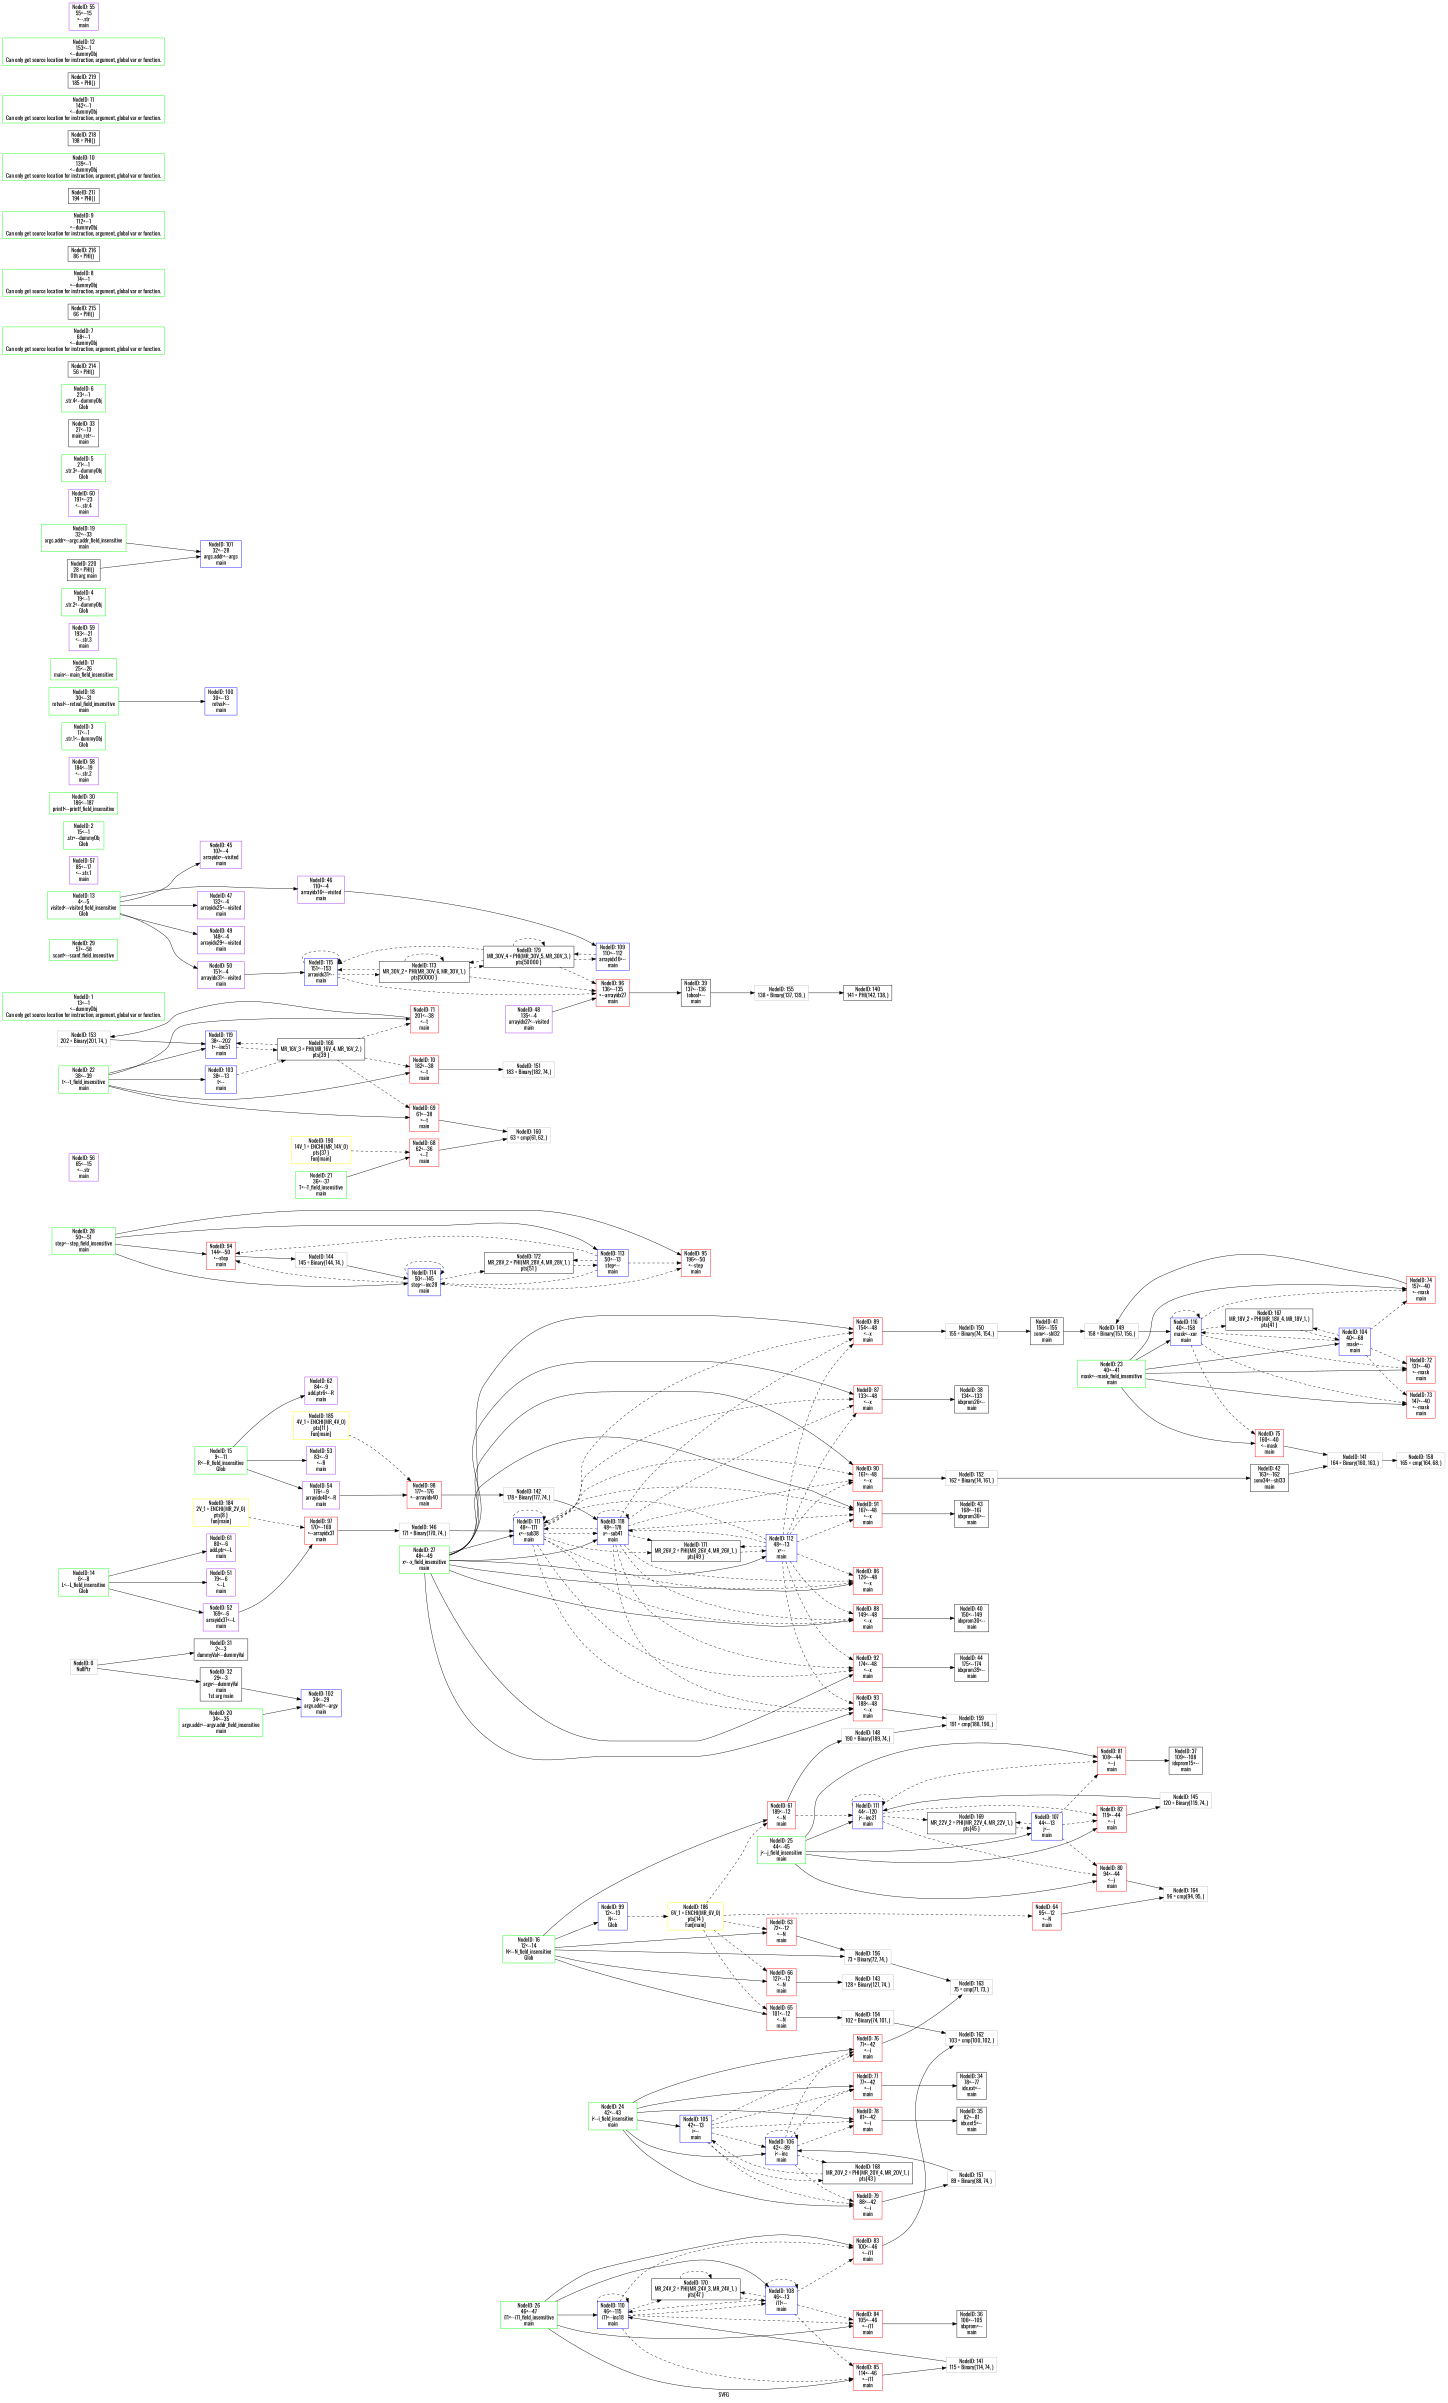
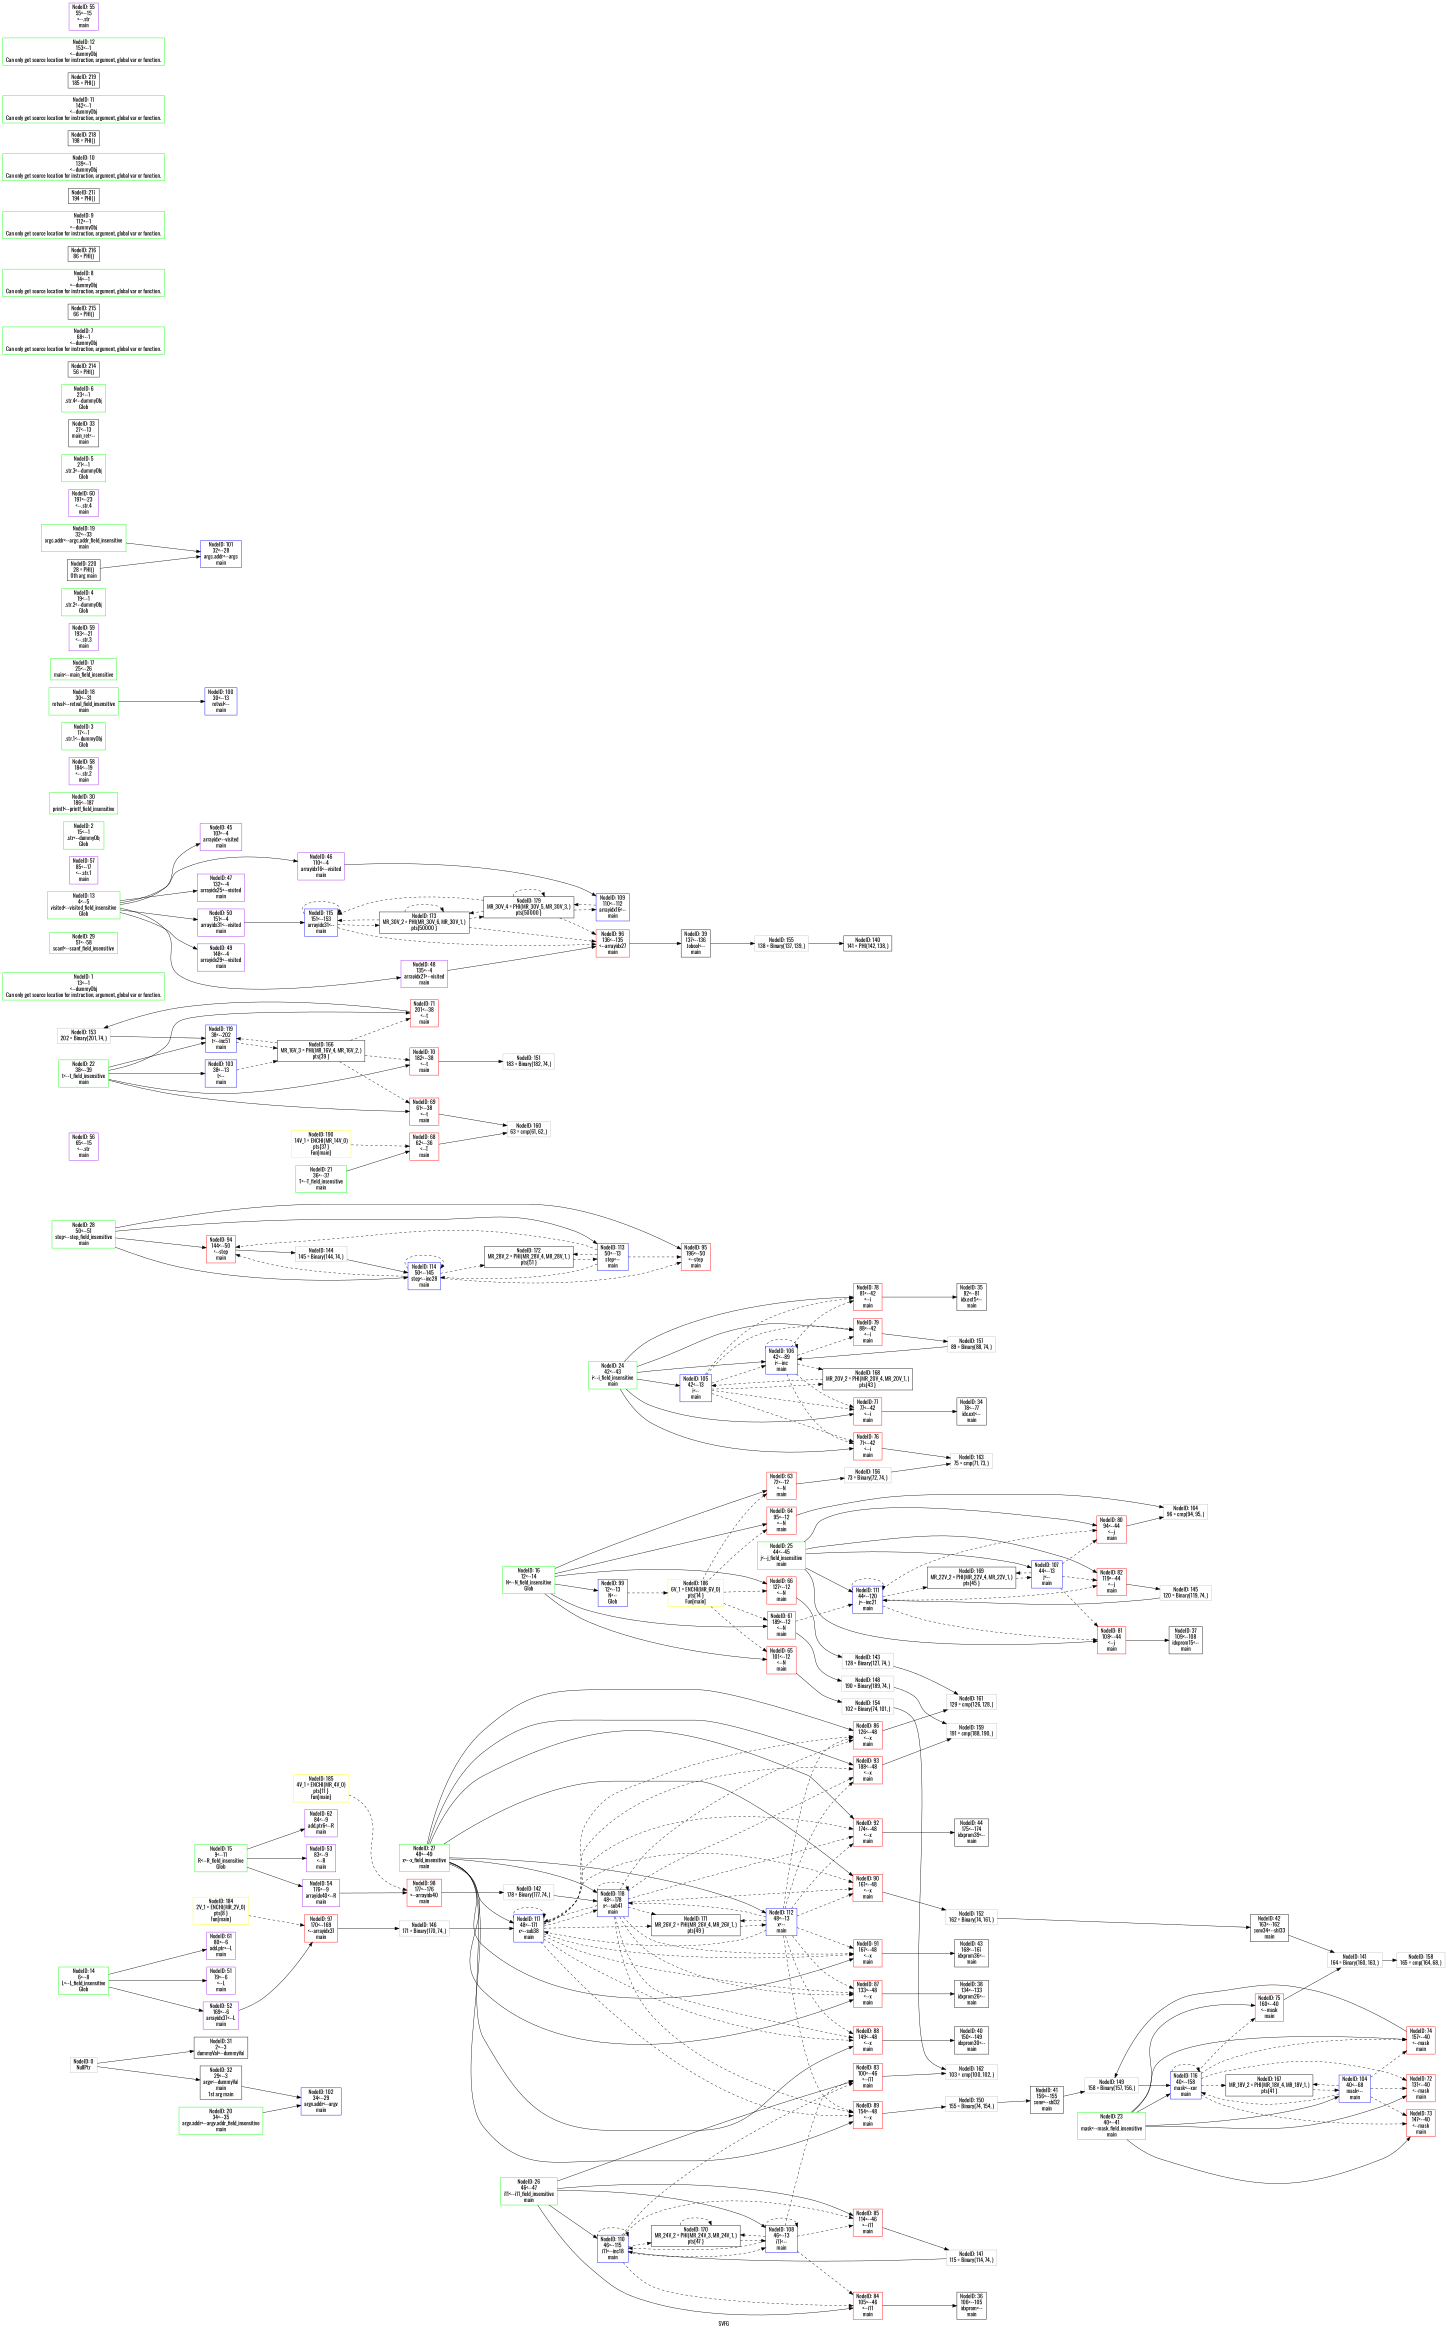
edge "NodeID: 13" -> "NodeID: 48": added
node "NodeID: 161": added
edge "NodeID: 16" -> "NodeID: 156": now "NodeID: 16" -> "NodeID: 64"
